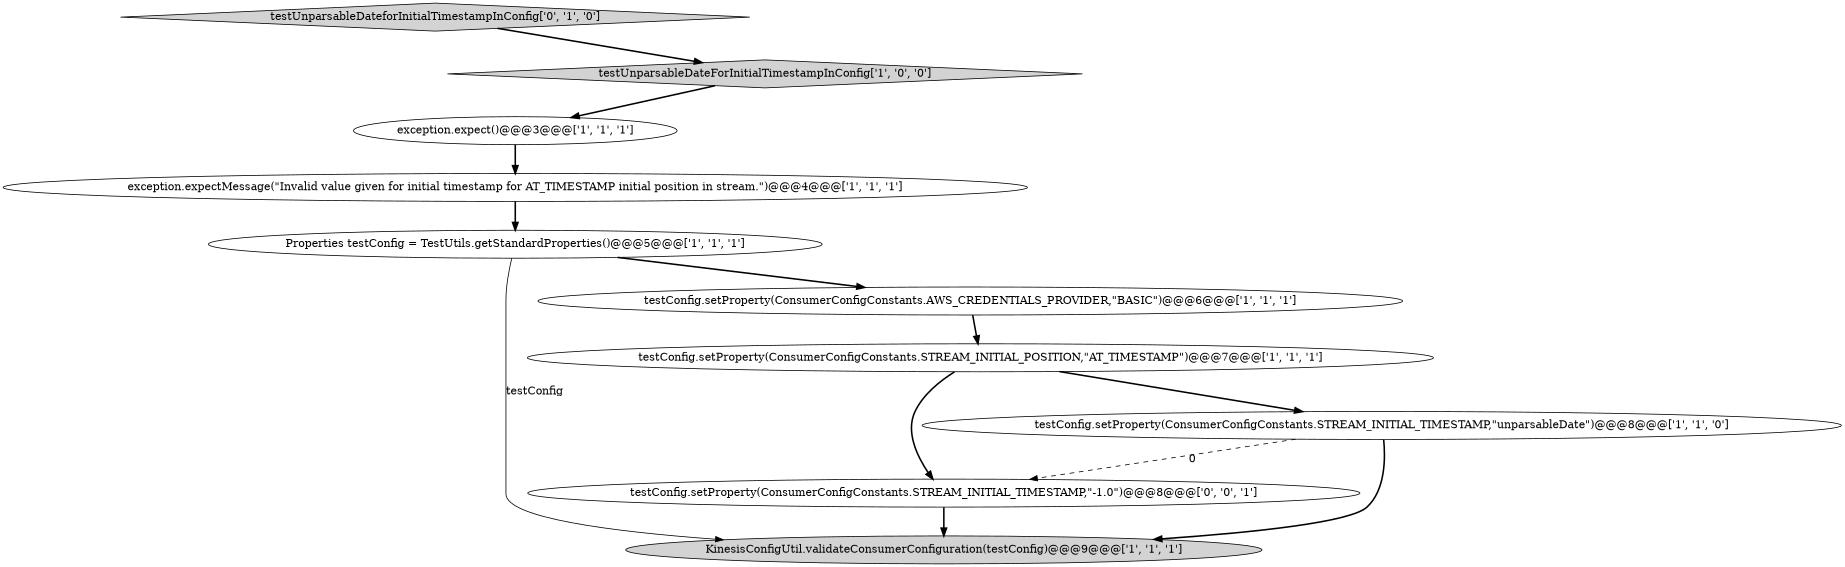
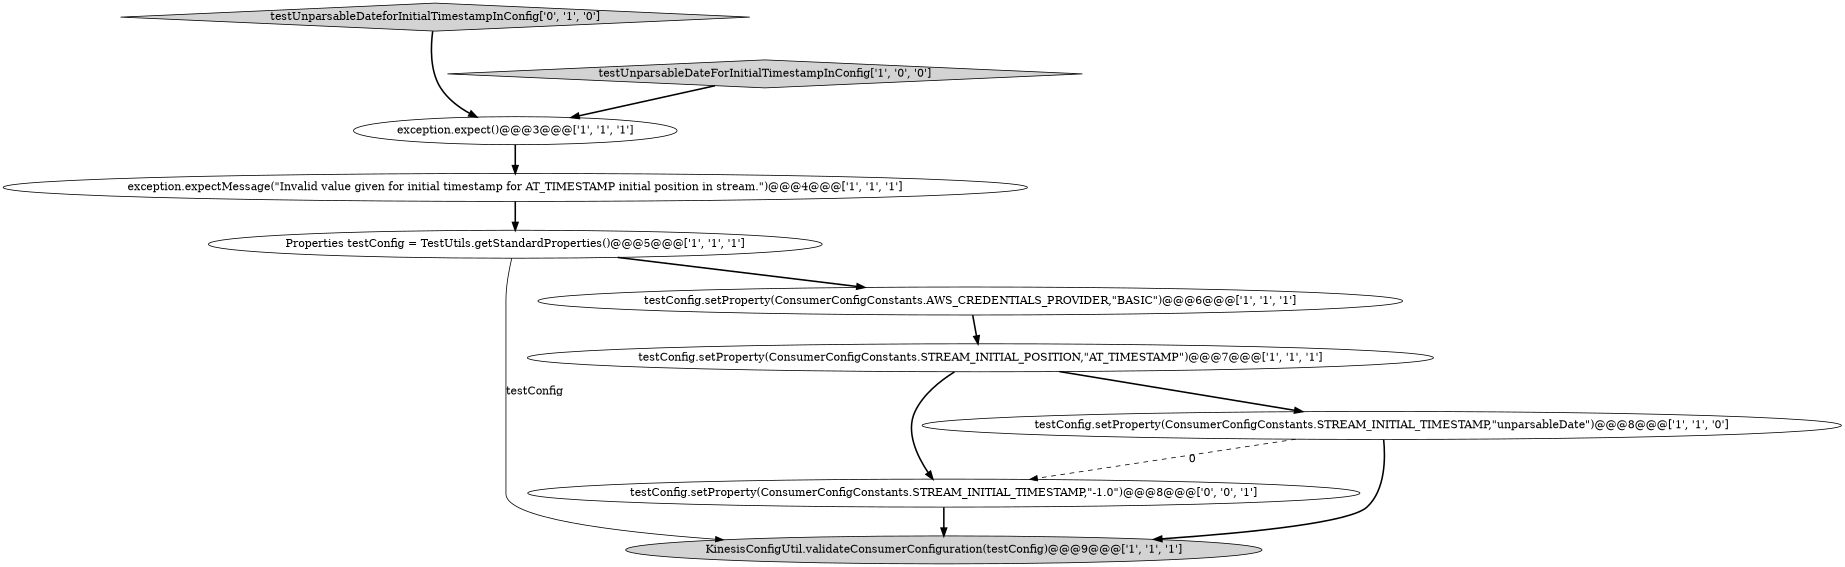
edge "testUnparsableDateforInitialTimestampInConfig['0', '1', '0']" -> "testUnparsableDateForInitialTimestampInConfig['1', '0', '0']": now "testUnparsableDateforInitialTimestampInConfig['0', '1', '0']" -> "exception.expect()@@@3@@@['1', '1', '1']"
